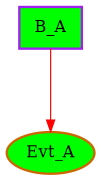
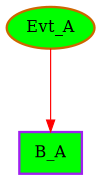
edge "B_A" -> "Evt_A": reversed
